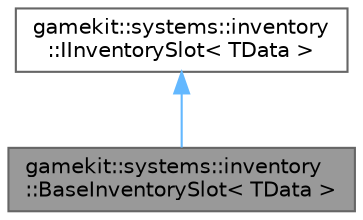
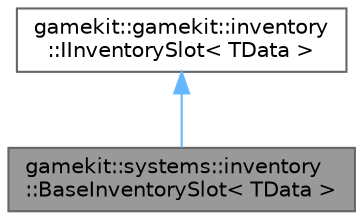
node "gamekit::systems::inventory ::IInventorySlot< TData >": label "gamekit::systems::inventory ::IInventorySlot< TData >" -> "gamekit::gamekit::inventory ::IInventorySlot< TData >"
